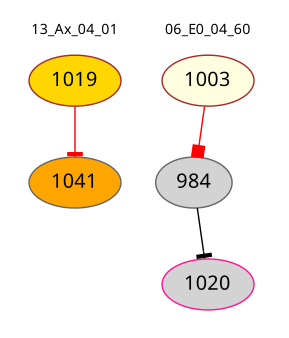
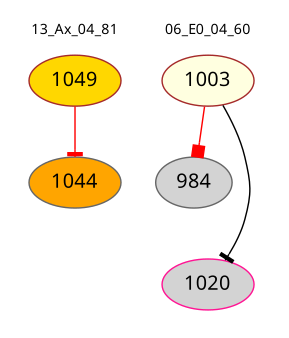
cluster "13_Ax_04_01": label "13_Ax_04_01" -> "13_Ax_04_81"
node "1019": label "1019" -> "1049"
node "1041": label "1041" -> "1044"
edge "984" -> "1020": now "1003" -> "1020"
